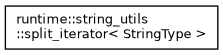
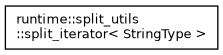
node "runtime::string_utils ::split_iterator< StringType >": label "runtime::string_utils ::split_iterator< StringType >" -> "runtime::split_utils ::split_iterator< StringType >"
